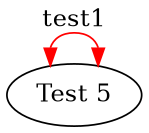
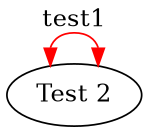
node "Test 5": label "Test 5" -> "Test 2"
